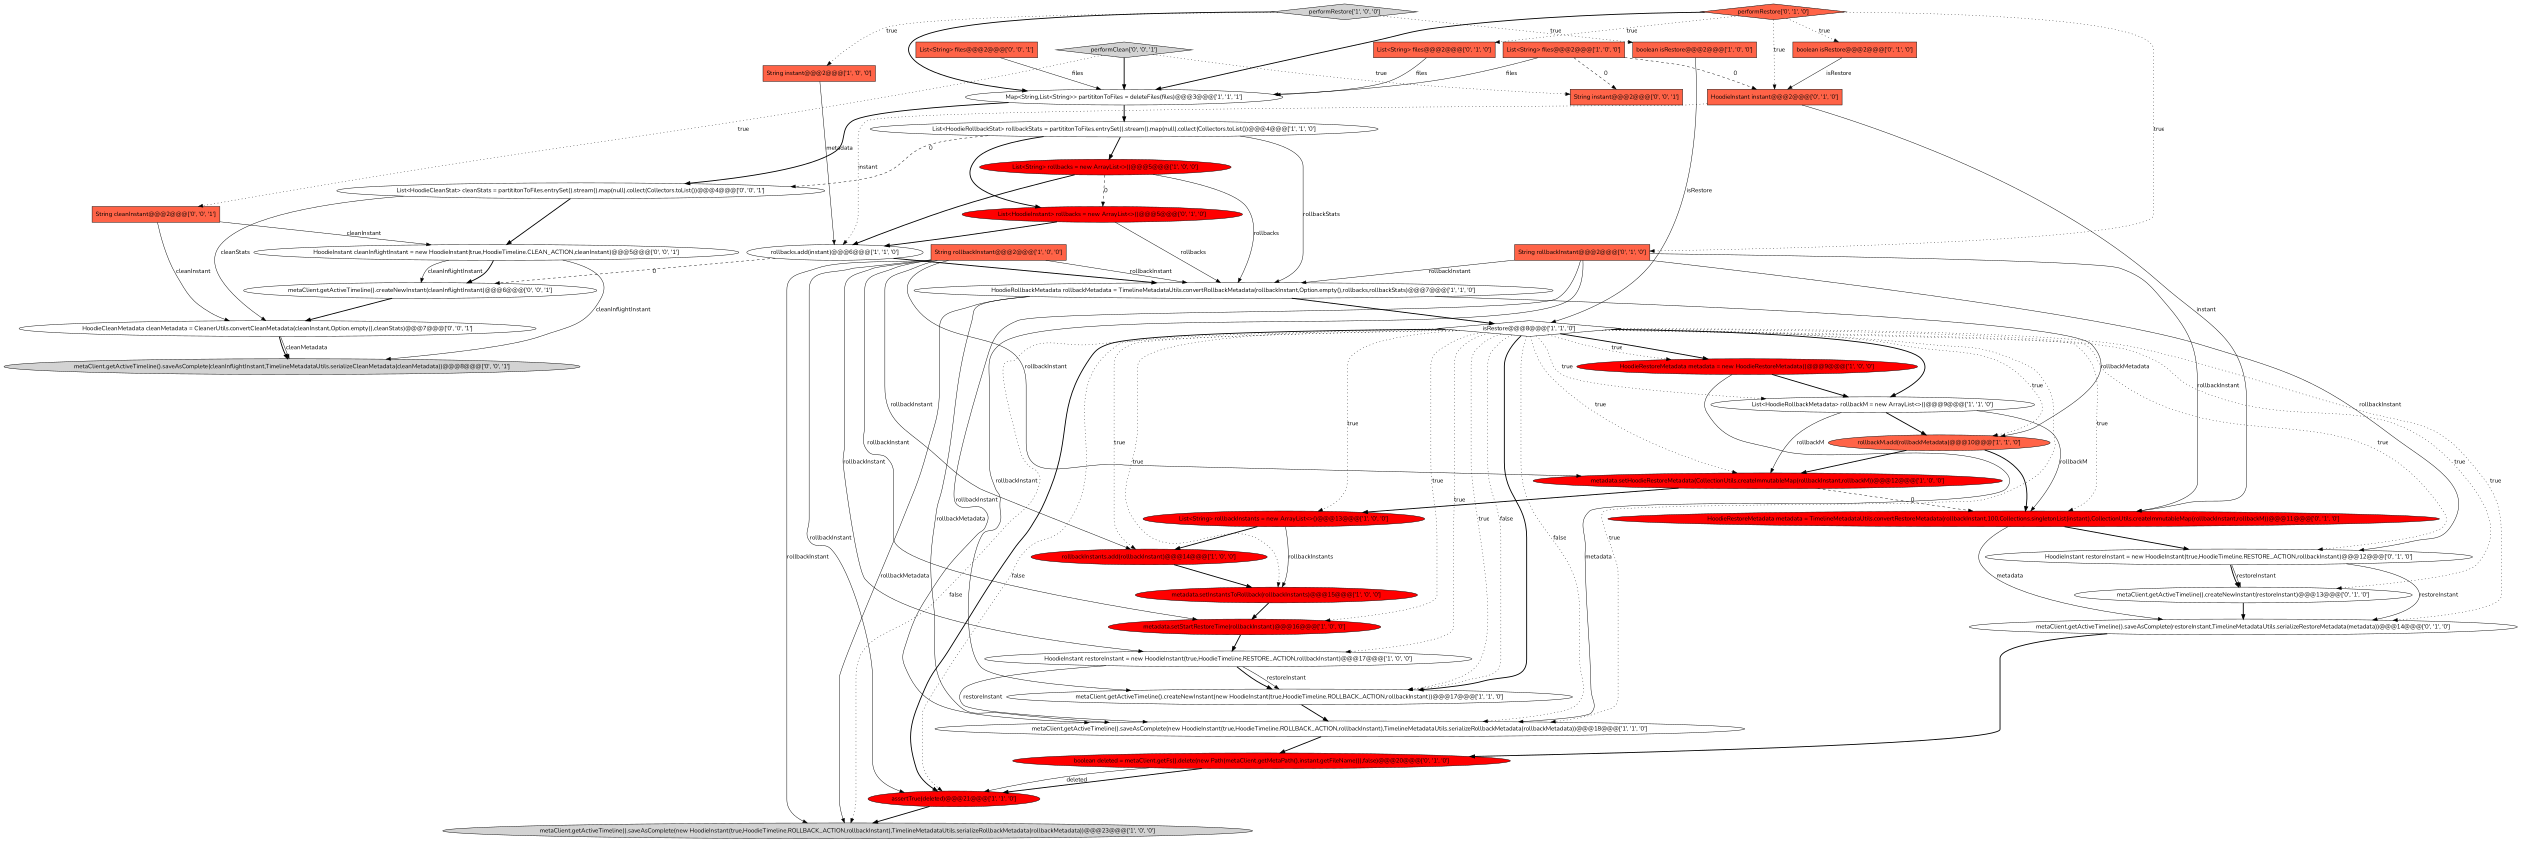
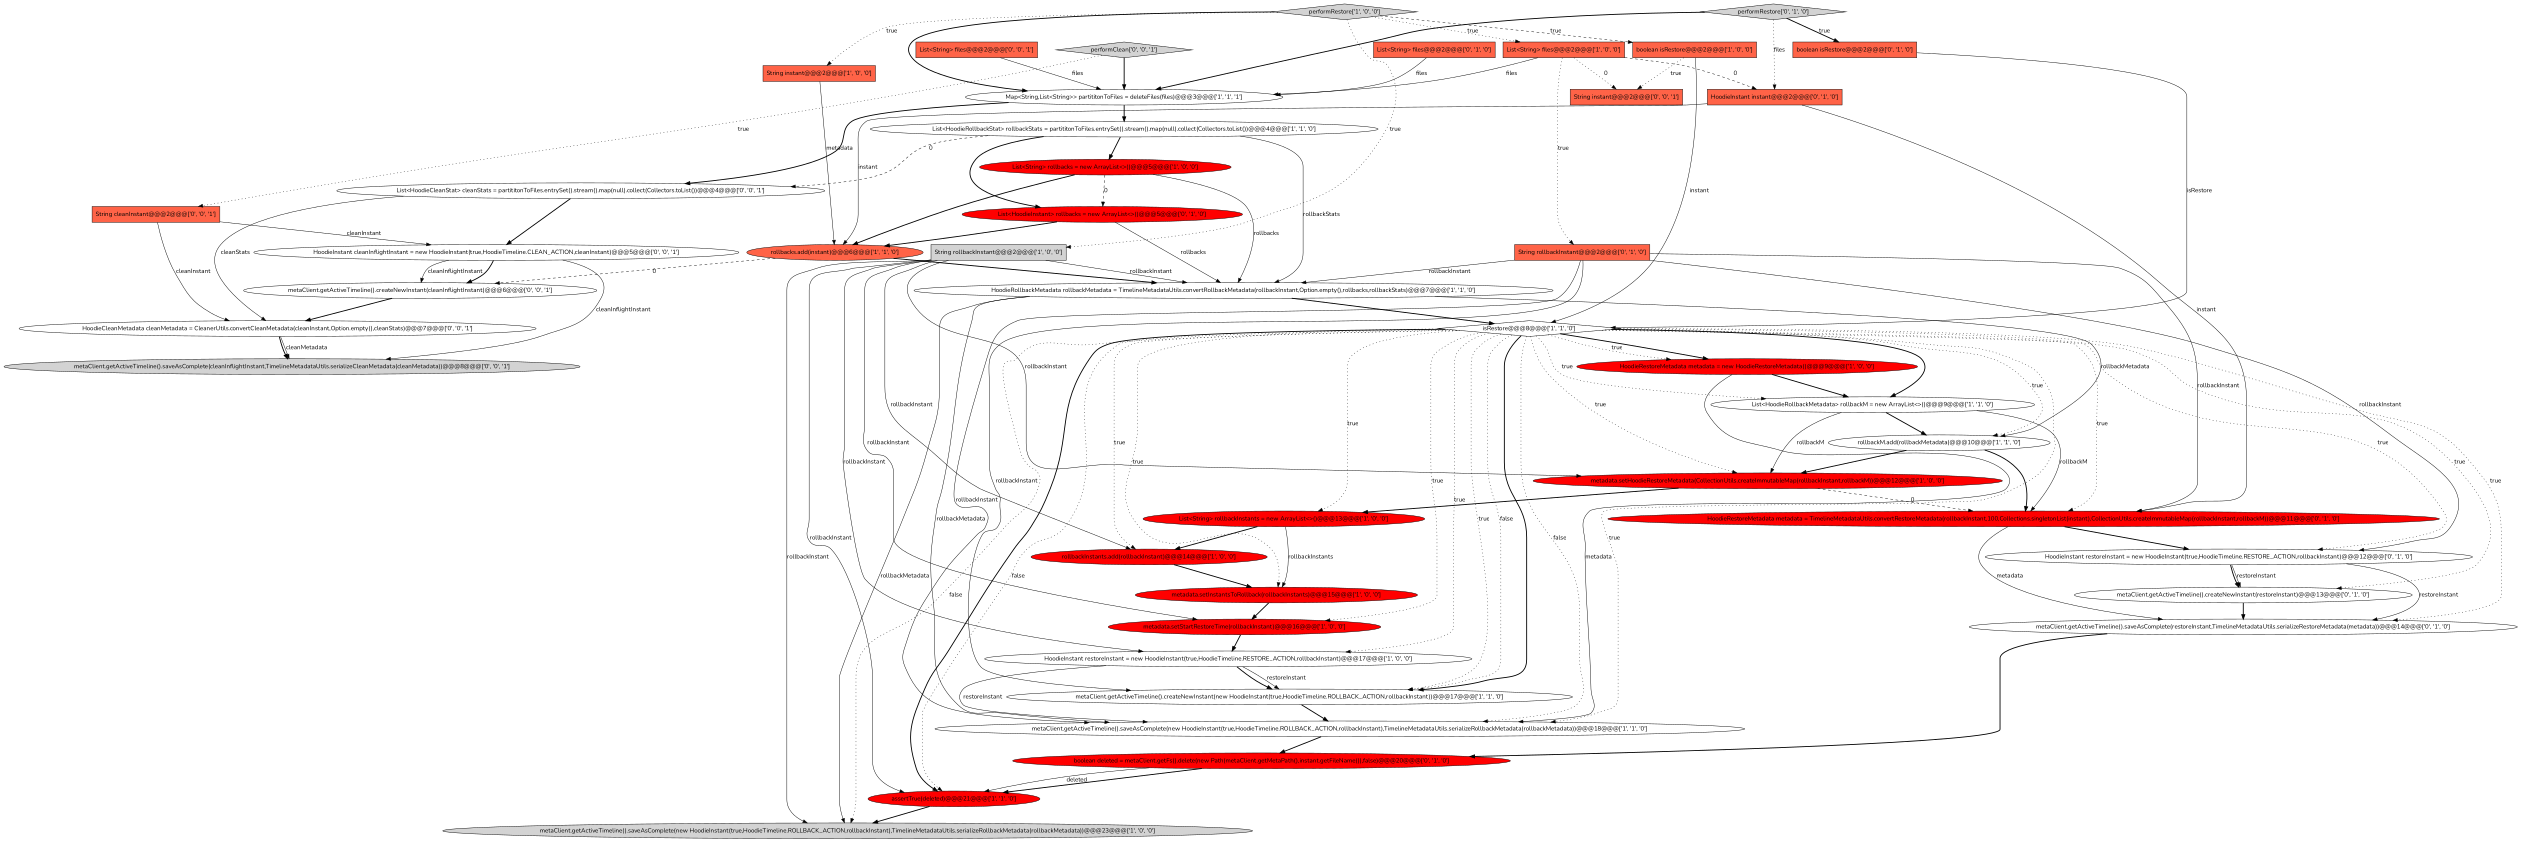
node "performRestore['0', '1', '0']": fillcolor tomato -> lightgray
edge "performRestore['1', '0', '0']" -> "boolean isRestore@@@2@@@['1', '0', '0']": style dotted -> dashed
edge "performRestore['0', '1', '0']" -> "List<String> files@@@2@@@['0', '1', '0']": removed, label "true"
edge "performRestore['0', '1', '0']" -> "boolean isRestore@@@2@@@['0', '1', '0']": style dotted -> bold
edge "performRestore['1', '0', '0']" -> "List<String> files@@@2@@@['1', '0', '0']": added, label "true"
edge "performRestore['0', '1', '0']" -> "HoodieInstant instant@@@2@@@['0', '1', '0']": label "true" -> "files"
edge "List<String> files@@@2@@@['1', '0', '0']" -> "String instant@@@2@@@['0', '0', '1']": style dashed -> dotted
edge "boolean isRestore@@@2@@@['0', '1', '0']" -> "HoodieInstant instant@@@2@@@['0', '1', '0']": now "boolean isRestore@@@2@@@['0', '1', '0']" -> "isRestore@@@8@@@['1', '1', '0']"
edge "performClean['0', '0', '1']" -> "String instant@@@2@@@['0', '0', '1']": now "boolean isRestore@@@2@@@['1', '0', '0']" -> "String instant@@@2@@@['0', '0', '1']"
edge "HoodieInstant instant@@@2@@@['0', '1', '0']" -> "rollbacks.add(instant)@@@6@@@['1', '1', '0']": style dotted -> solid
edge "boolean isRestore@@@2@@@['1', '0', '0']" -> "isRestore@@@8@@@['1', '1', '0']": label "isRestore" -> "instant"
edge "performRestore['1', '0', '0']" -> "String rollbackInstant@@@2@@@['1', '0', '0']": added, label "true"
edge "performRestore['0', '1', '0']" -> "String rollbackInstant@@@2@@@['0', '1', '0']": now "List<String> files@@@2@@@['1', '0', '0']" -> "String rollbackInstant@@@2@@@['0', '1', '0']"
node "rollbacks.add(instant)@@@6@@@['1', '1', '0']": fillcolor white -> tomato
node "String rollbackInstant@@@2@@@['1', '0', '0']": fillcolor tomato -> lightgray
node "rollbackM.add(rollbackMetadata)@@@10@@@['1', '1', '0']": fillcolor tomato -> white
